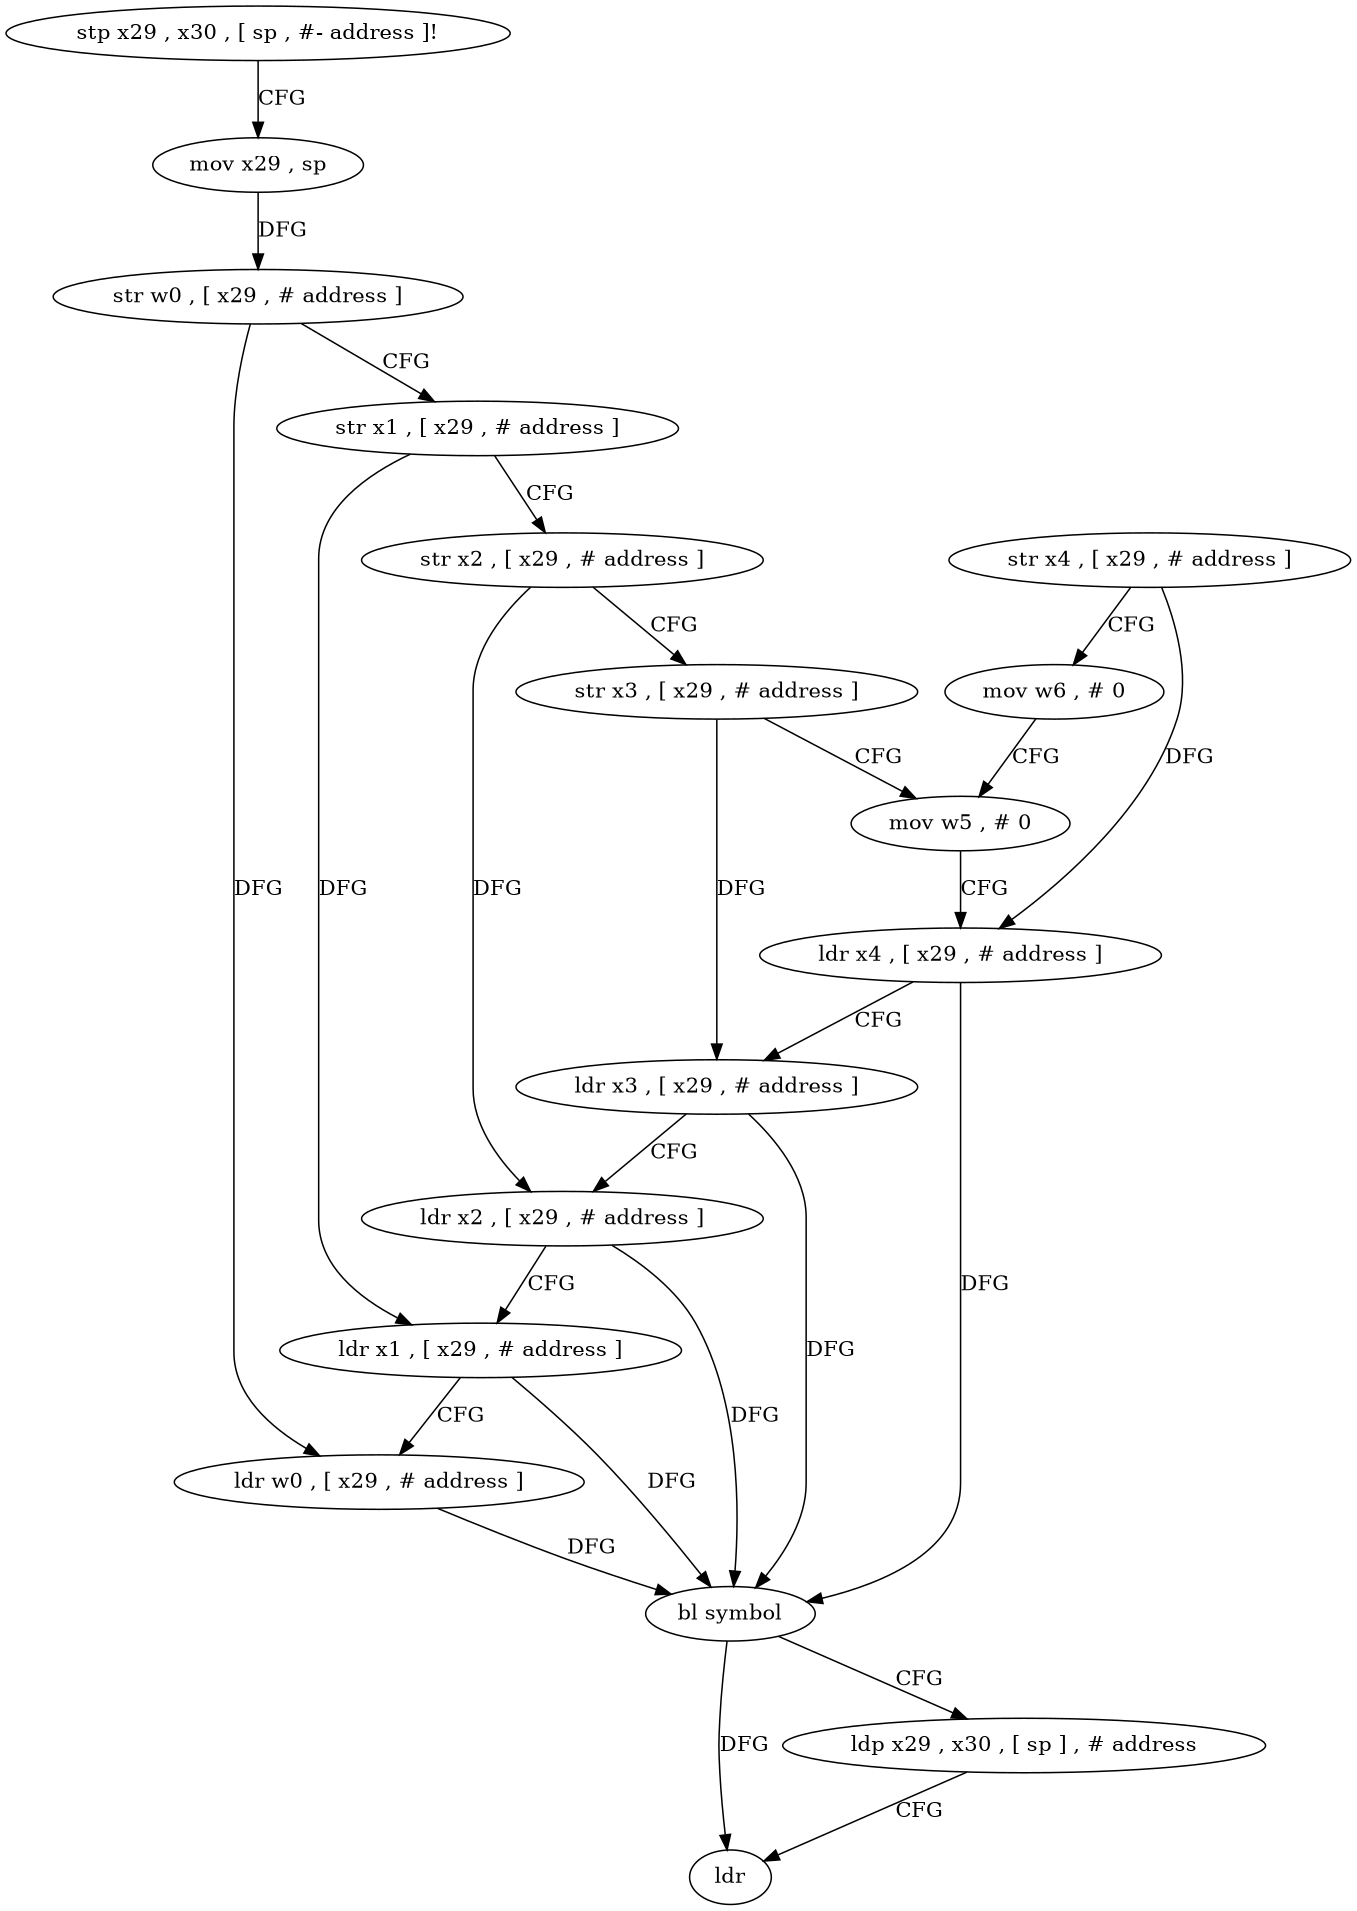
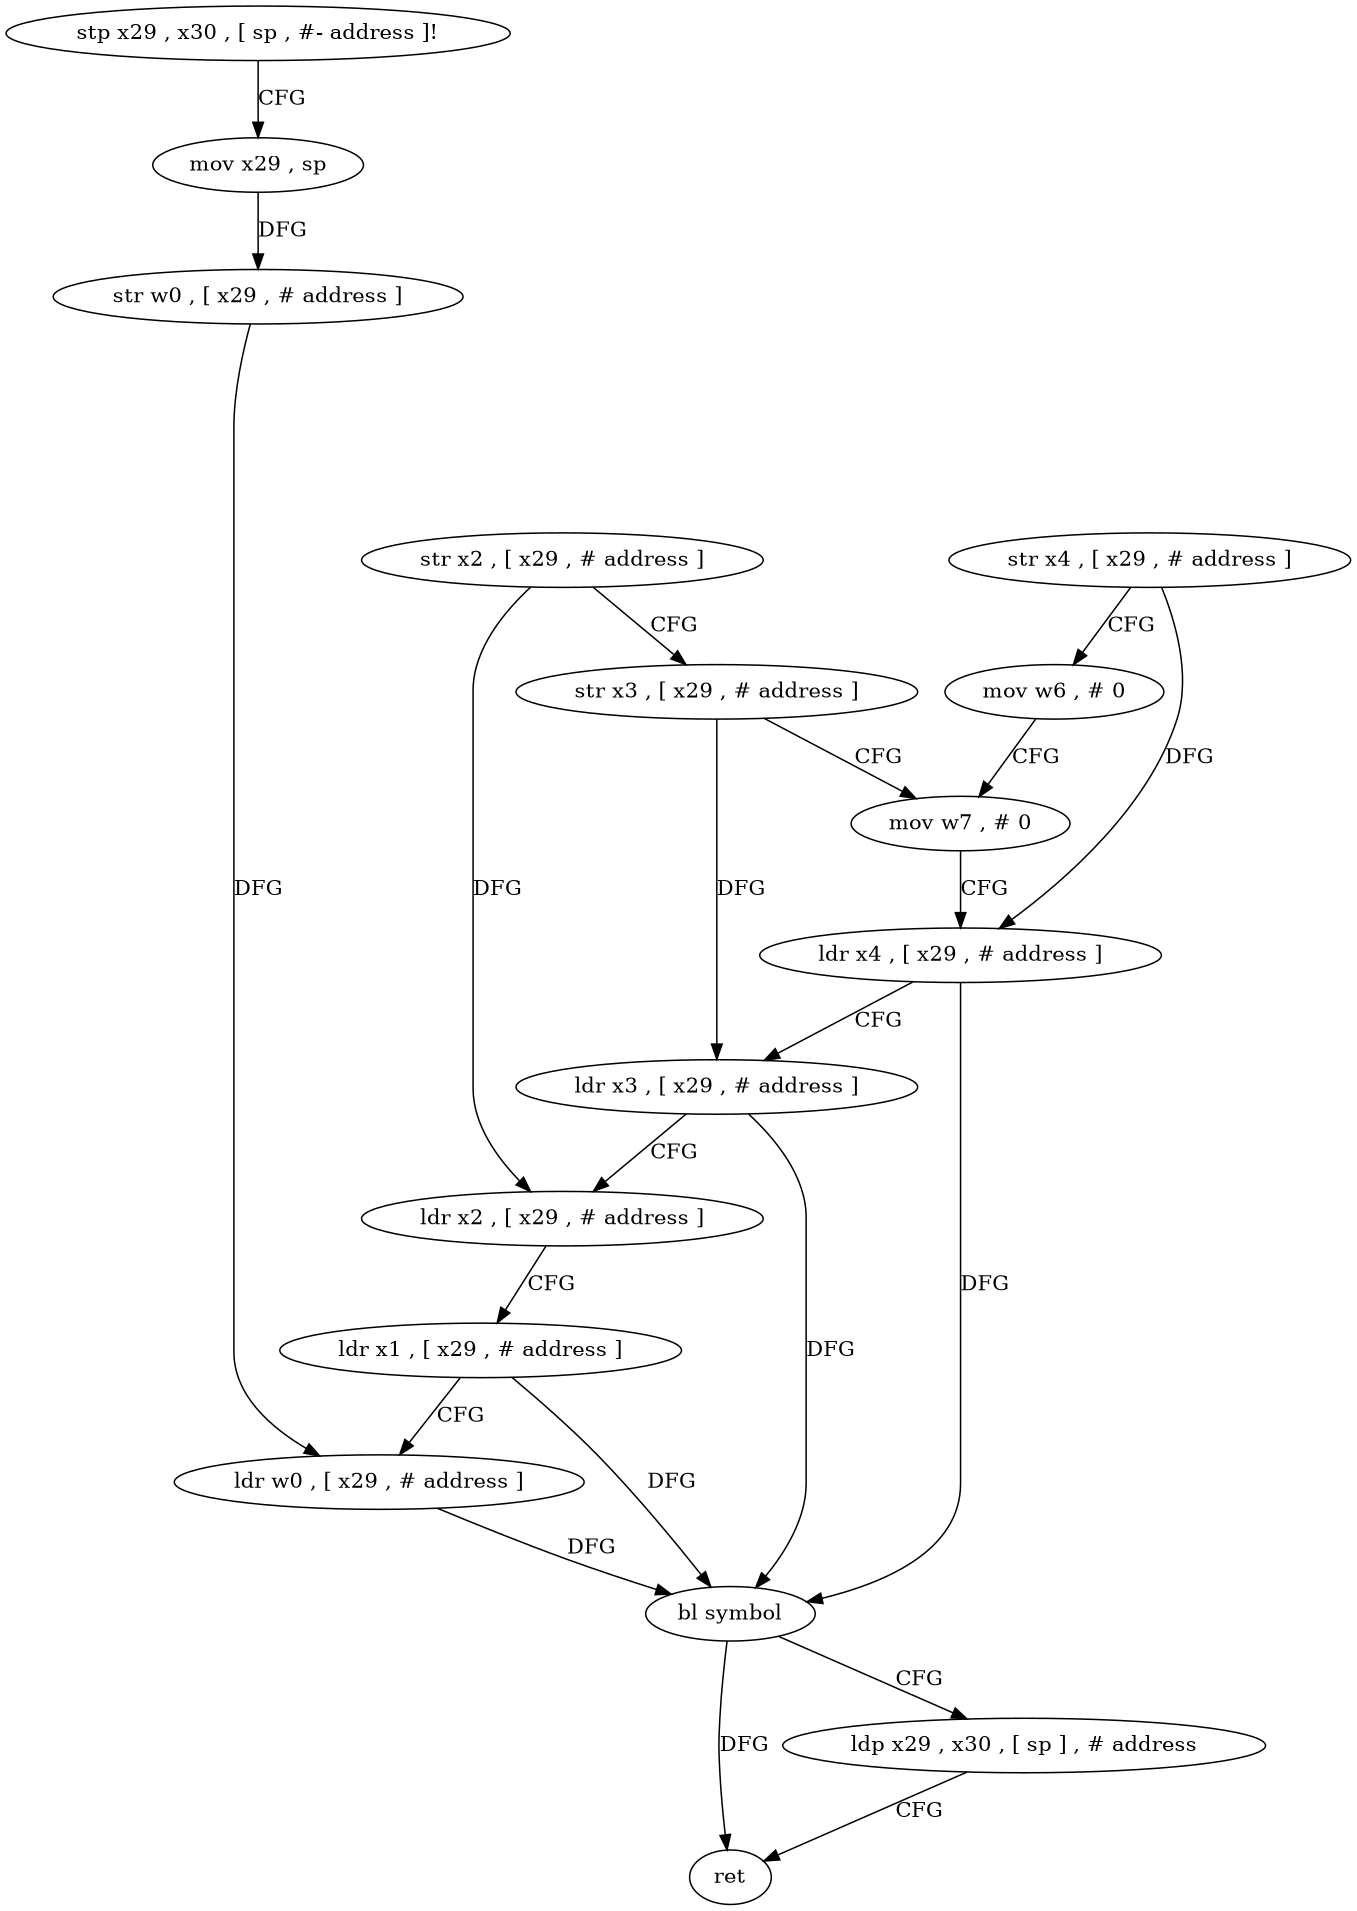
node "str x1 , [ x29 , # address ]": removed
node "mov w5 , # 0": label "mov w5 , # 0" -> "mov w7 , # 0"
edge "ldr x2 , [ x29 , # address ]" -> "bl symbol": removed, label "DFG"
node "ldr": label "ldr" -> "ret"
